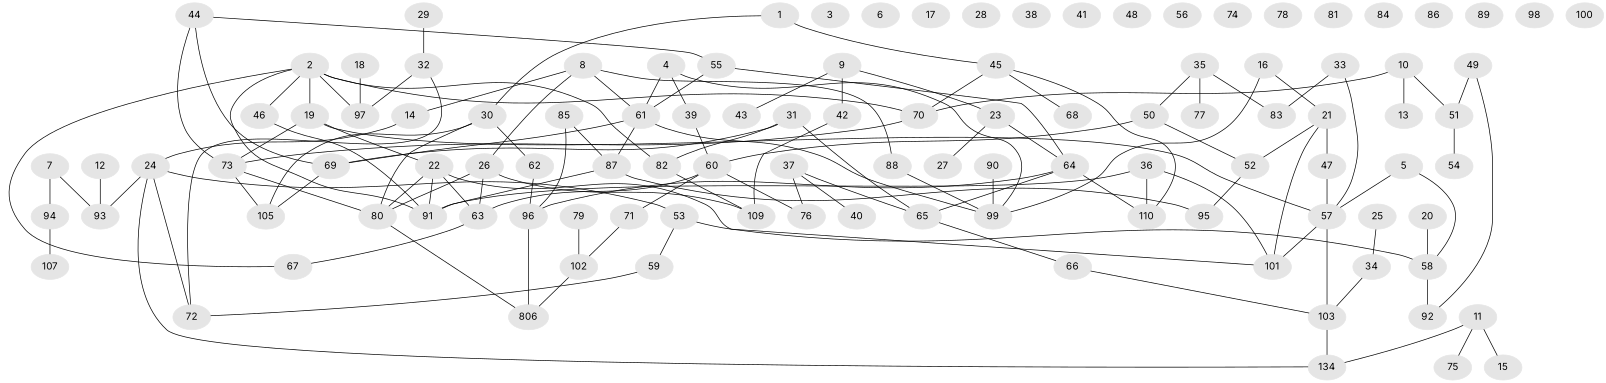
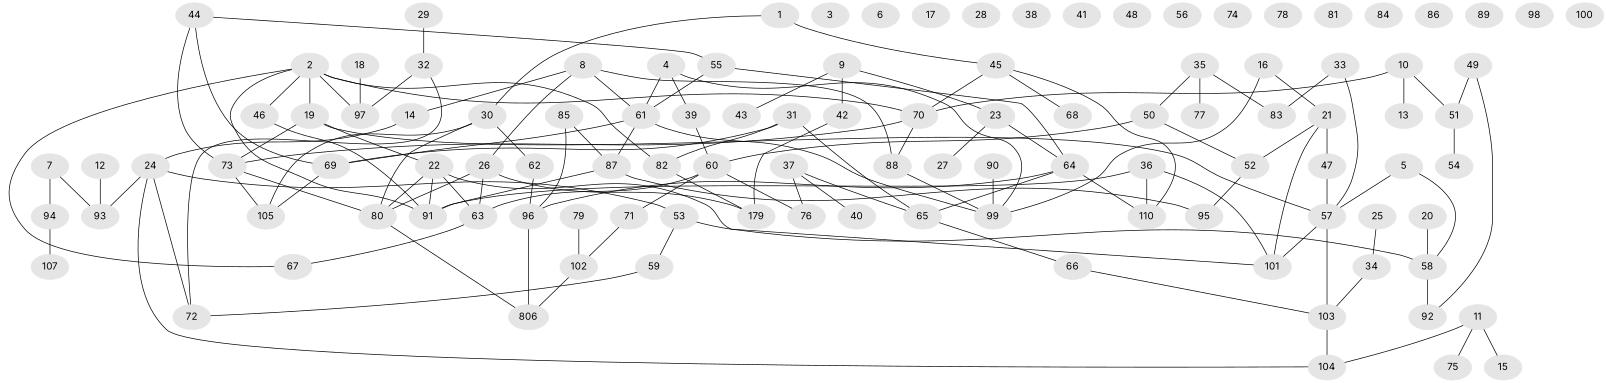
edge "70" -- "88": added
node "109": label "109" -> "179"
node "134": label "134" -> "104"
